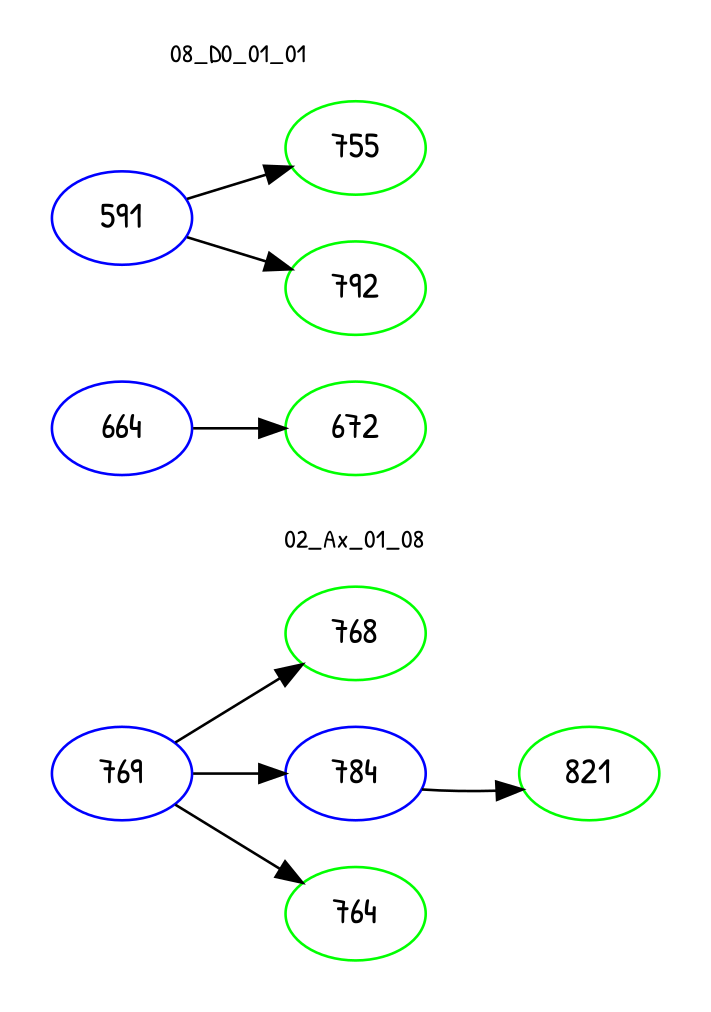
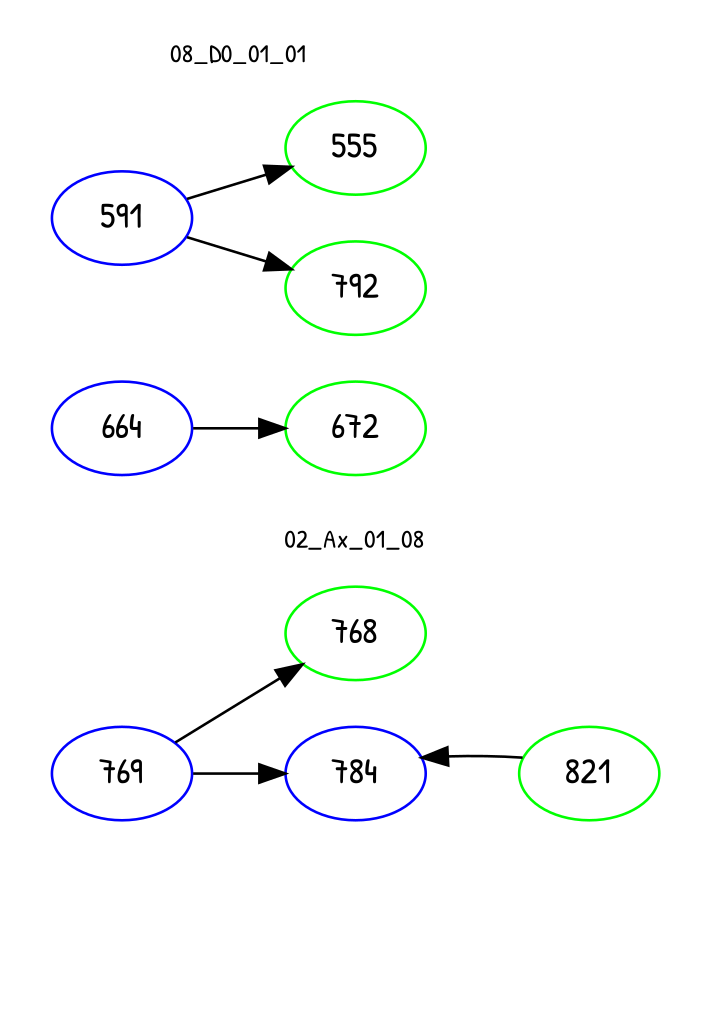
node "755": label "755" -> "555"
edge "784" -> "821": reversed
node "764": removed
